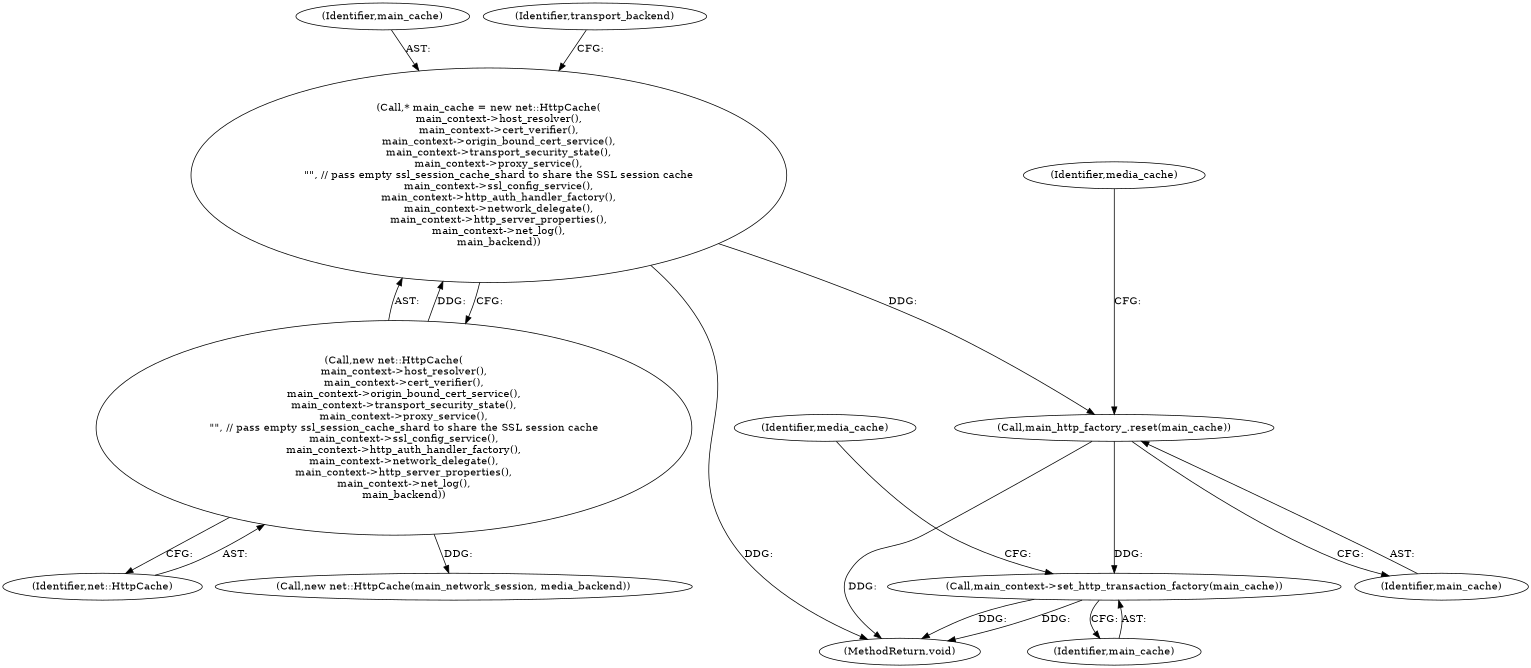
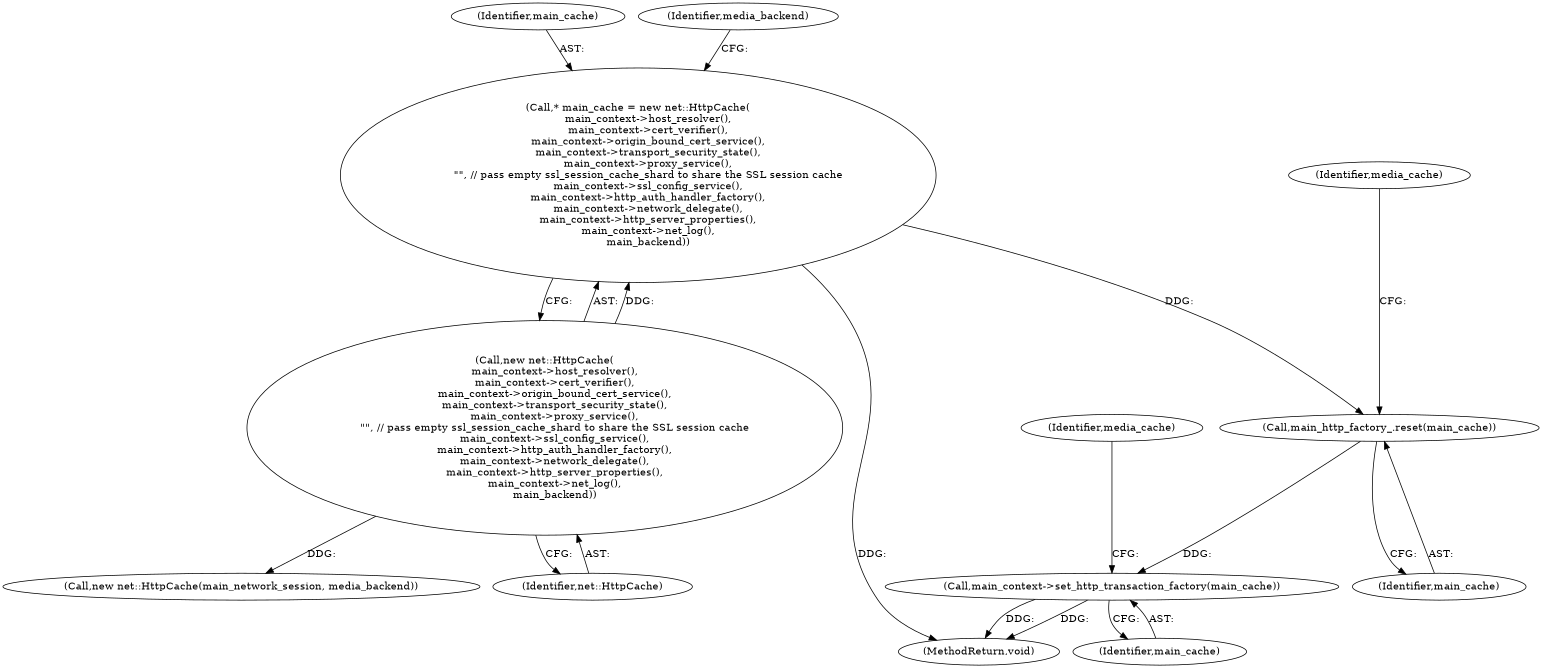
node "(Identifier,transport_backend)": label "(Identifier,transport_backend)" -> "(Identifier,media_backend)"
edge "(Call,main_http_factory_.reset(main_cache))" -> "(MethodReturn,void)": removed, label "DDG:"
